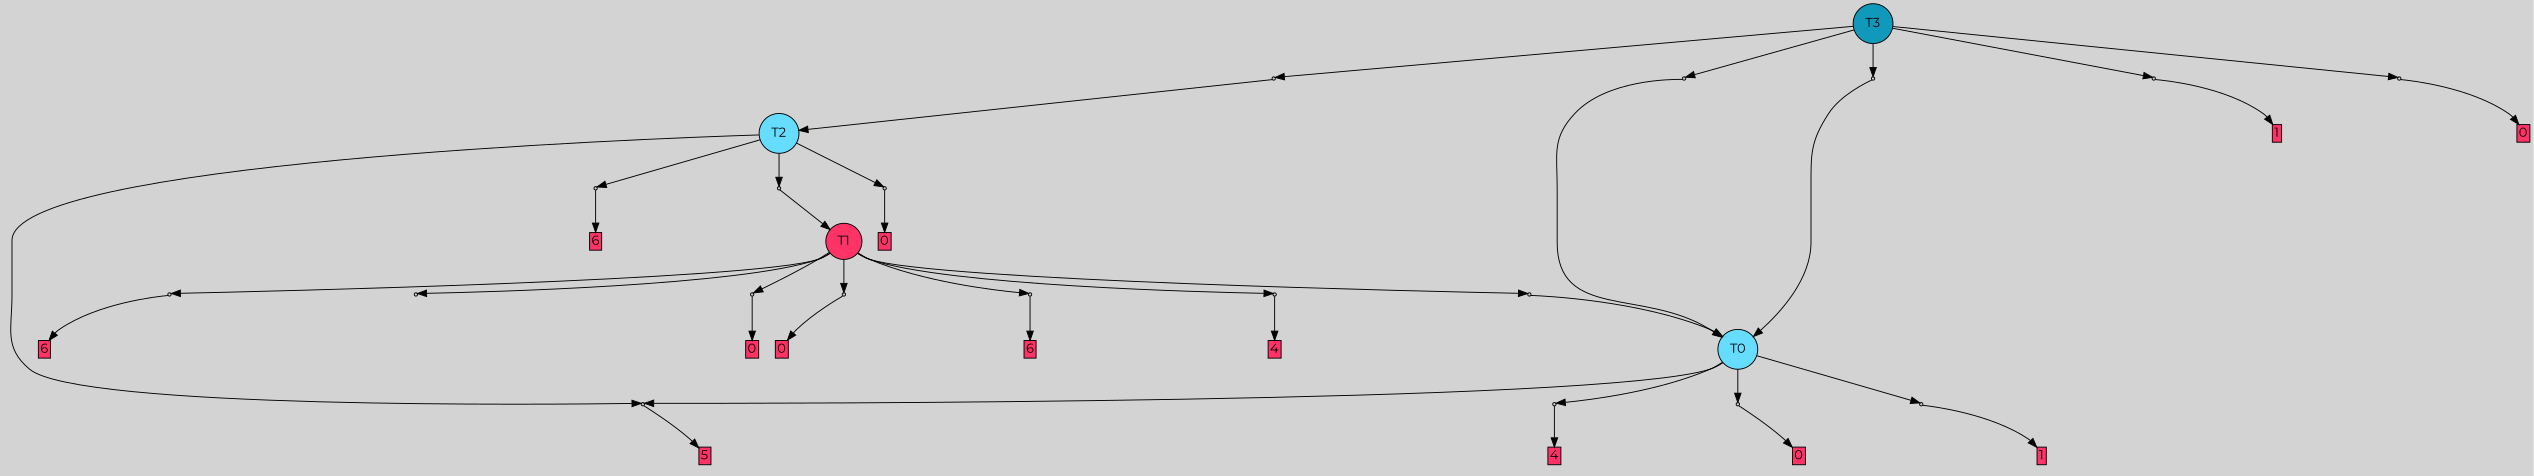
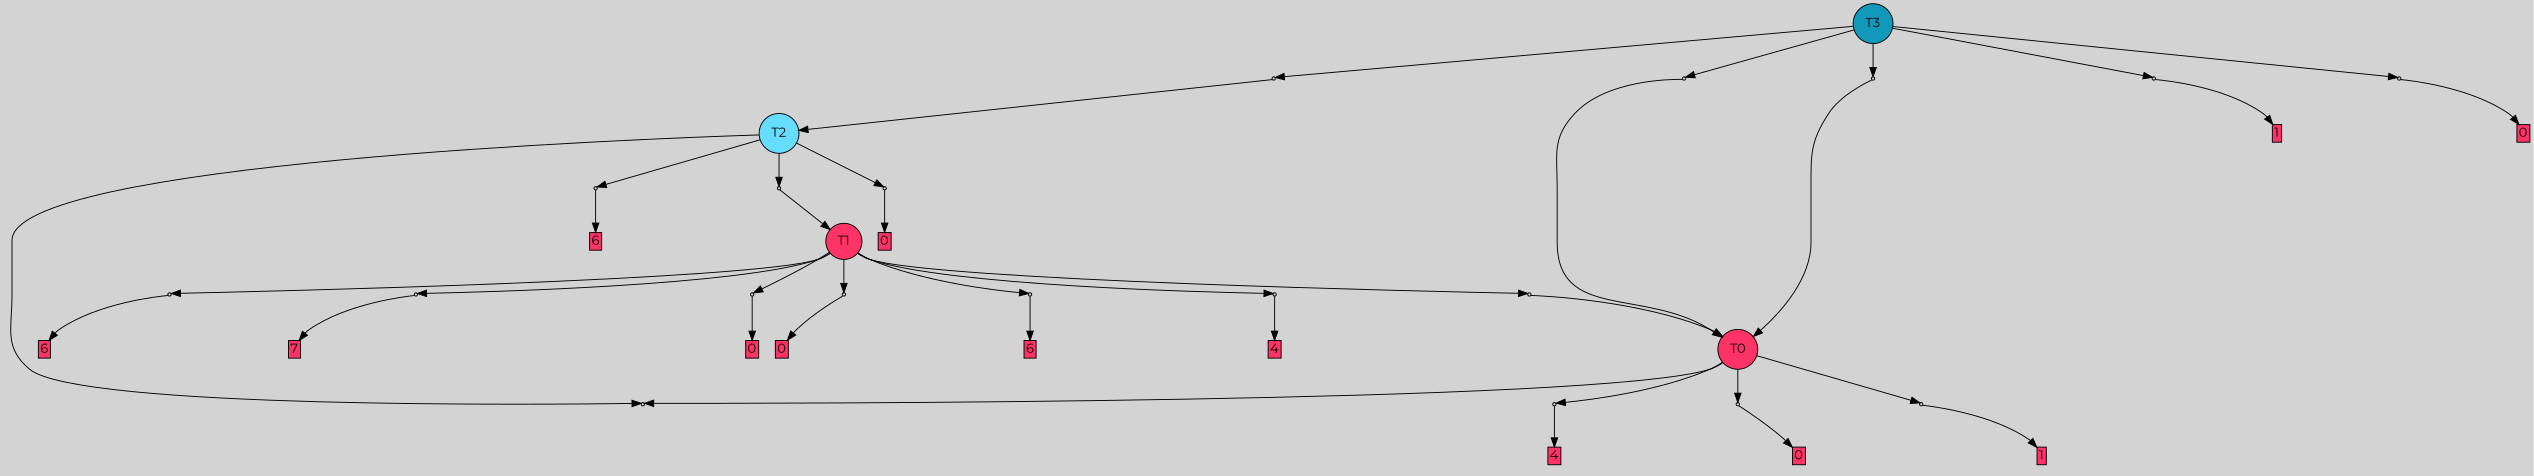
node "7": added
node "T0": fillcolor #66ddff -> #ff3366
node "5": removed
